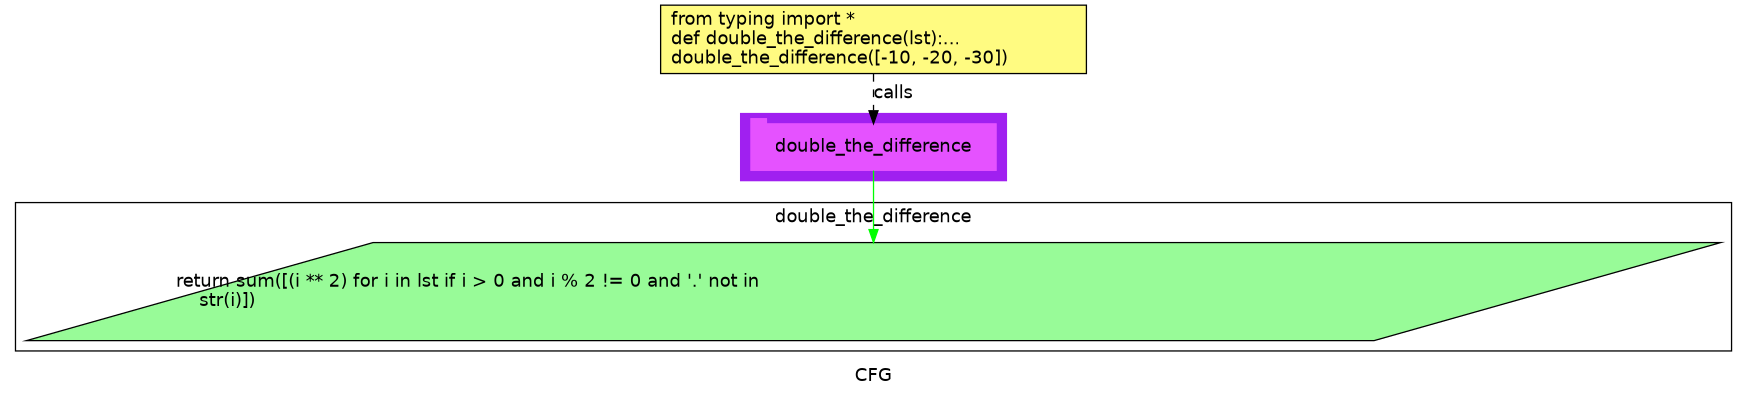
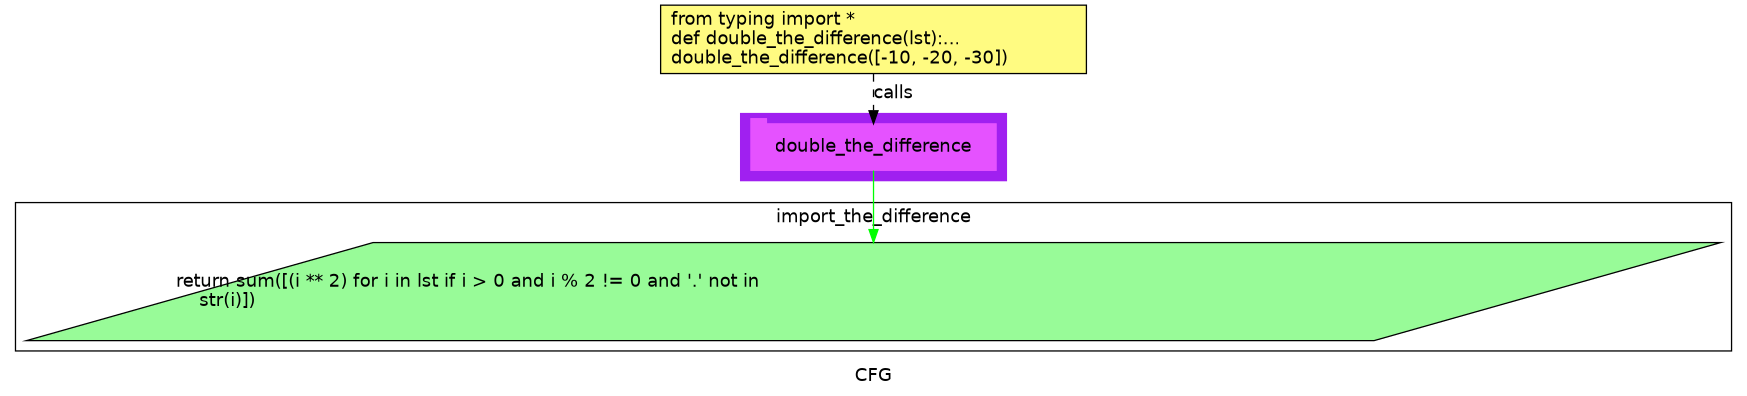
cluster "double_the_difference": label "double_the_difference" -> "import_the_difference"
